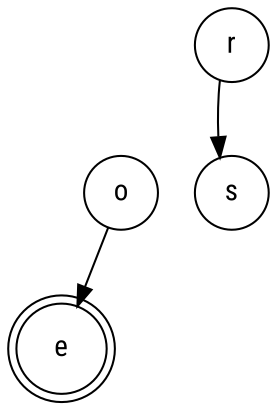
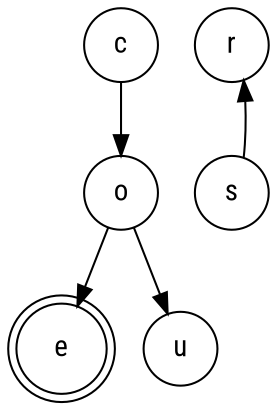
node "c": added
edge "r" -> "s": reversed
node "u": added
